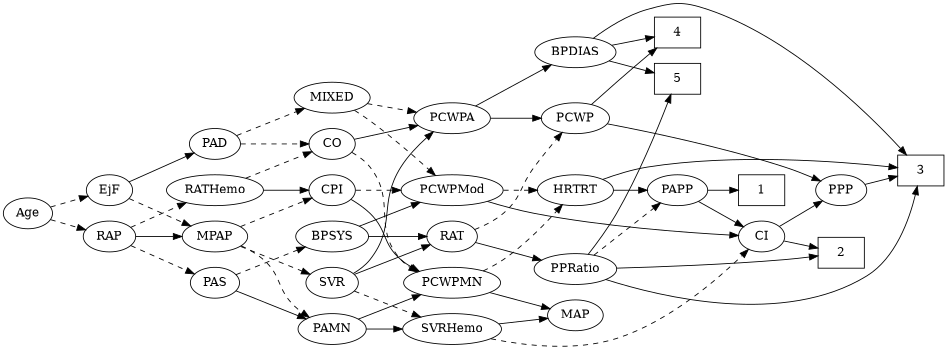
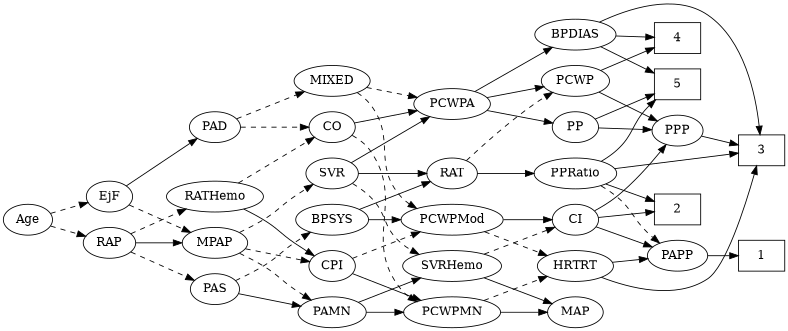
node "PP": added
edge "PAPP" -> "CI": reversed
